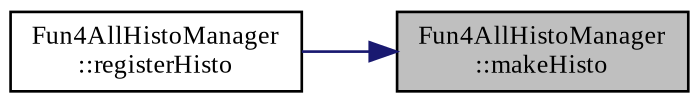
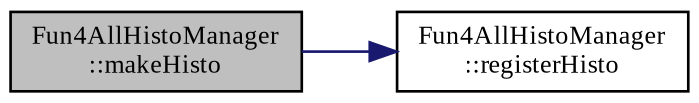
edge "Fun4AllHistoManager ::registerHisto" -> "Fun4AllHistoManager ::makeHisto": reversed
